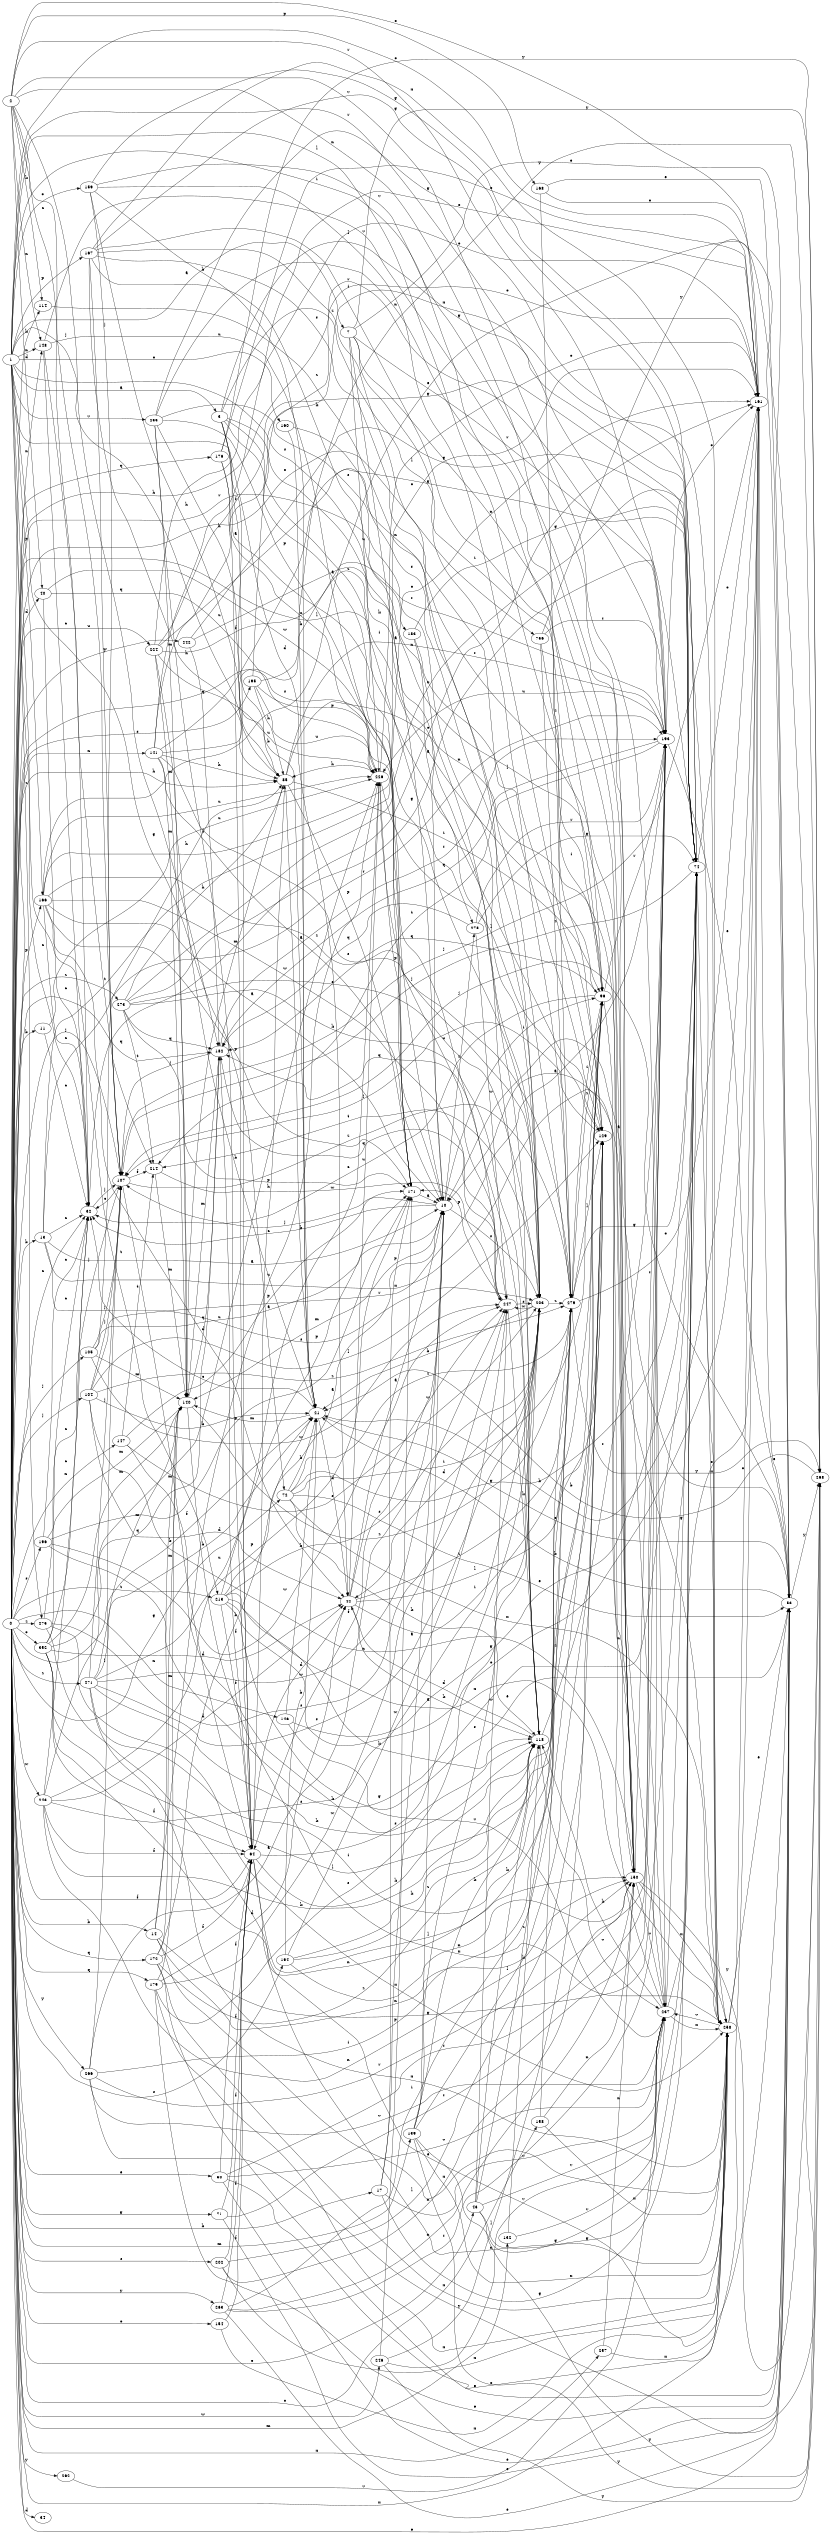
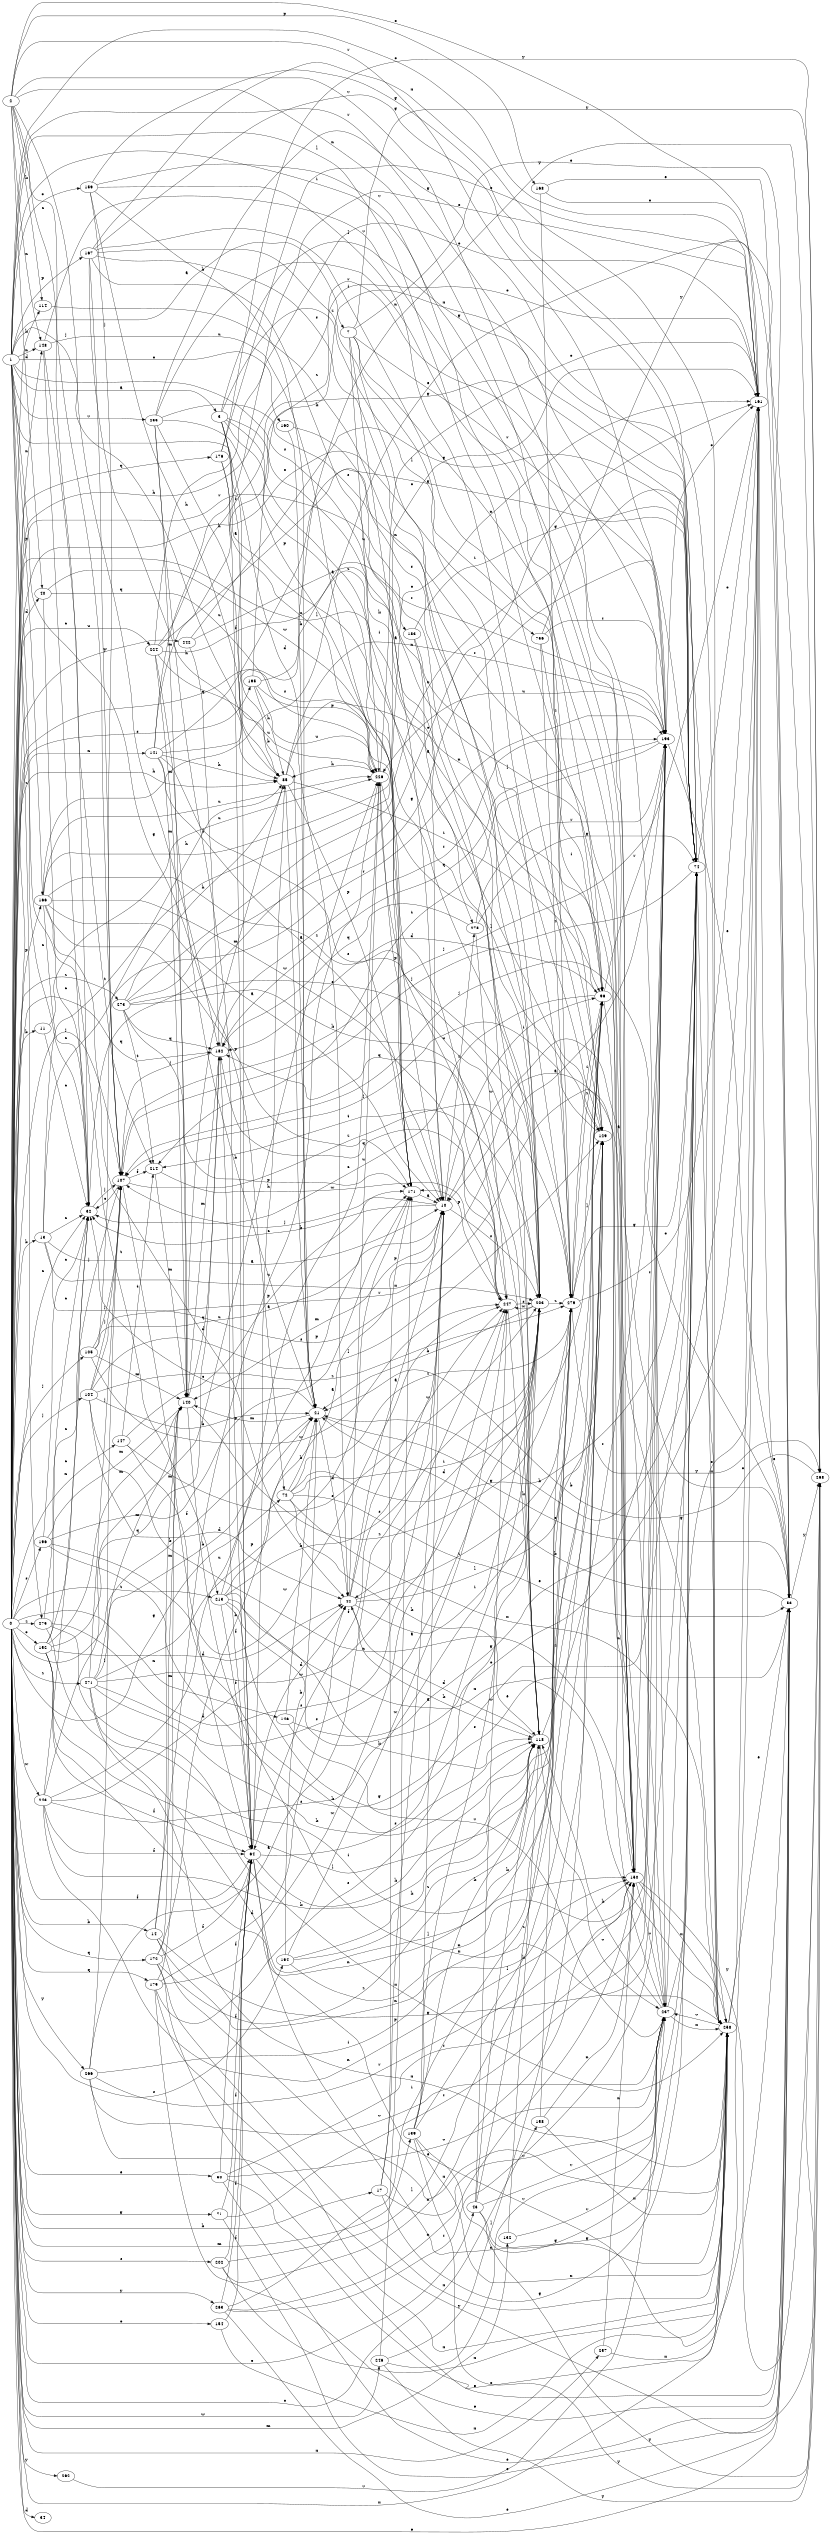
edge "96" -> "182": label "q" -> "d"
node "352": label "352" -> "152"
